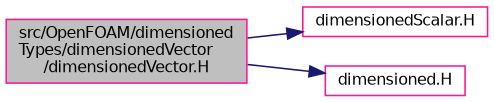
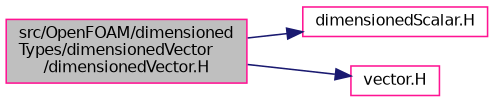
node "dimensioned.H": label "dimensioned.H" -> "vector.H"
